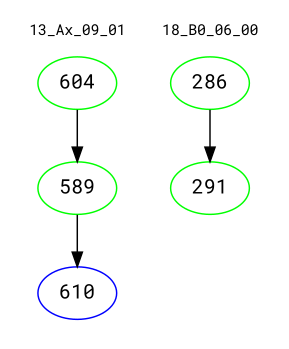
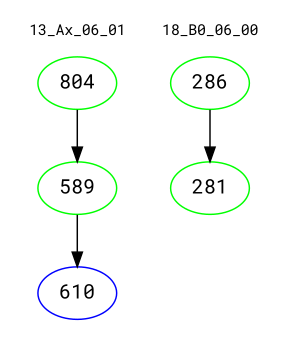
cluster "13_Ax_09_01": label "13_Ax_09_01" -> "13_Ax_06_01"
node "604": label "604" -> "804"
node "291": label "291" -> "281"
